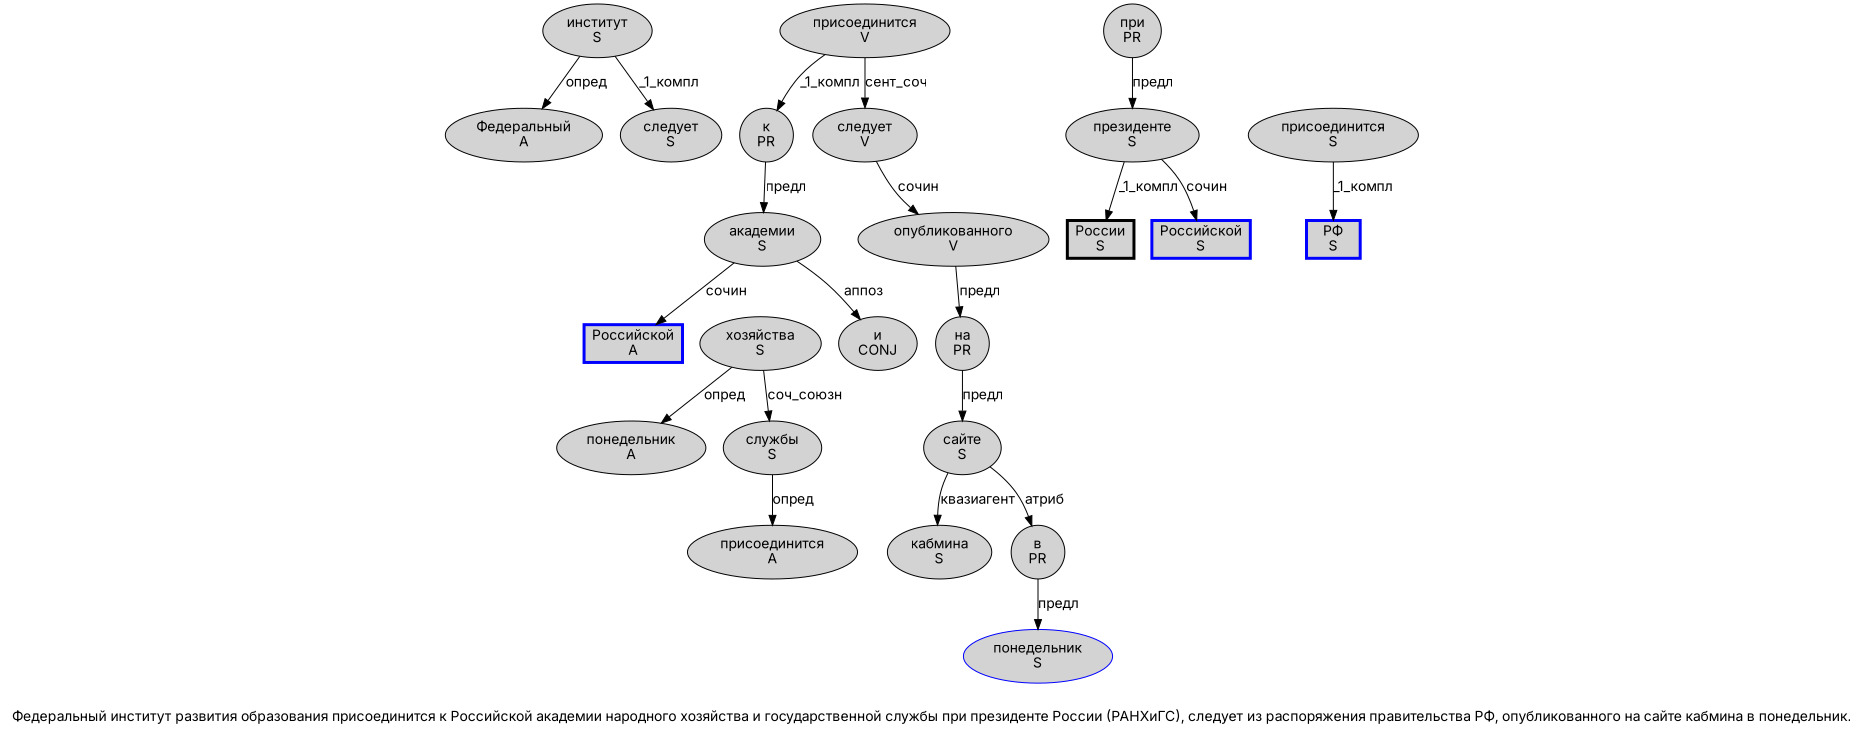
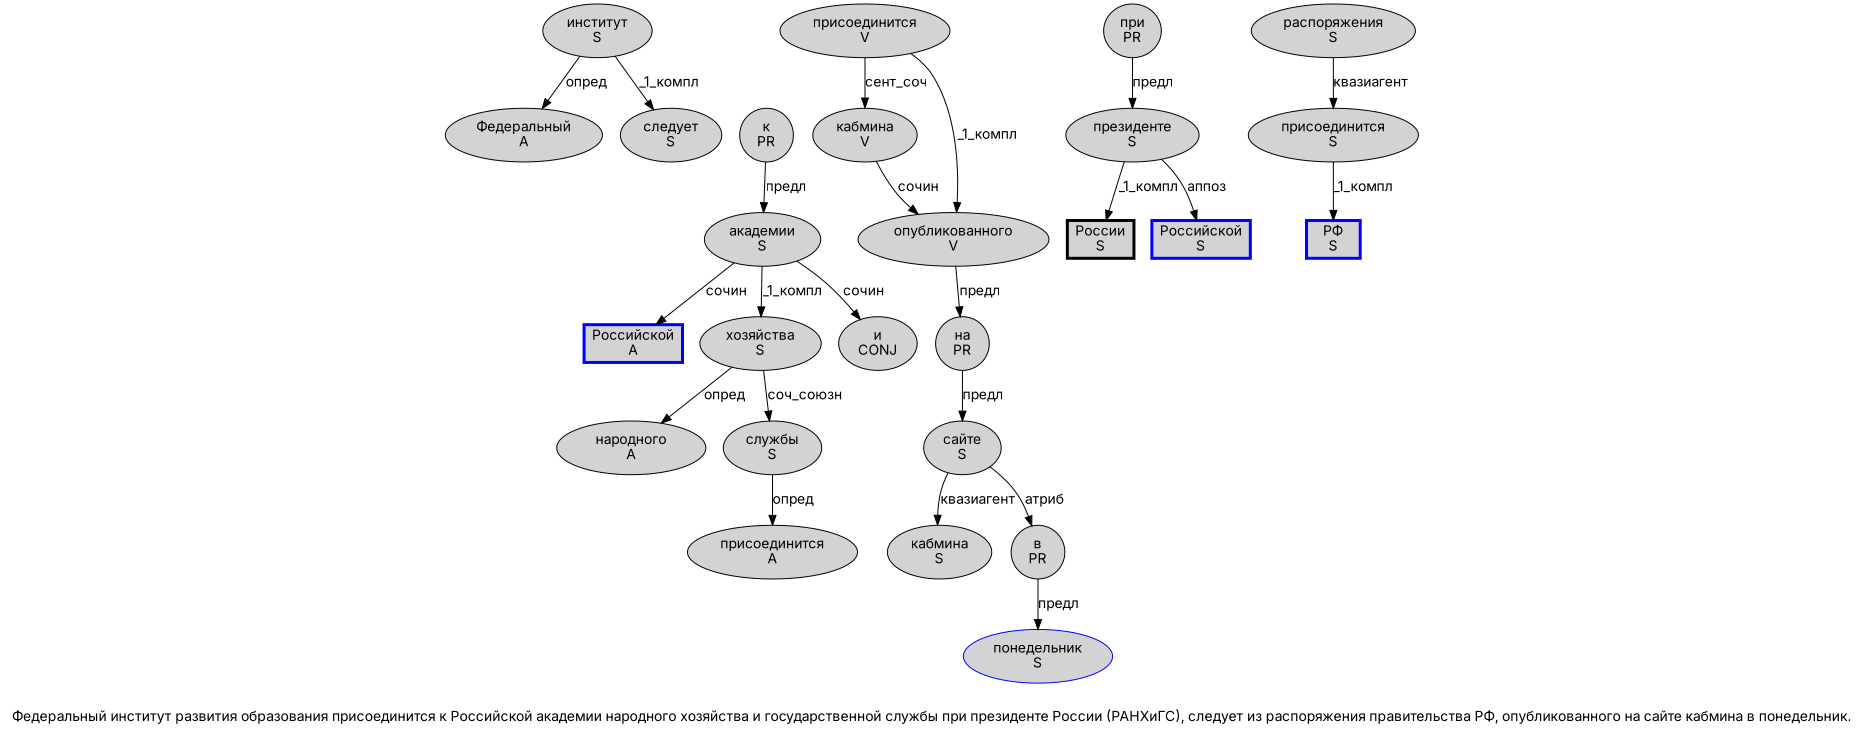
node "распоряжения S": added
edge "присоединится V" -> "к PR": now "присоединится V" -> "опубликованного V"
node "следует V": label "следует V" -> "кабмина V"
edge "президенте S" -> "Российской S": label "сочин" -> "аппоз"
edge "академии S" -> "хозяйства S": added, label "_1_компл"
edge "академии S" -> "и CONJ": label "аппоз" -> "сочин"
node "понедельник A": label "понедельник A" -> "народного A"
